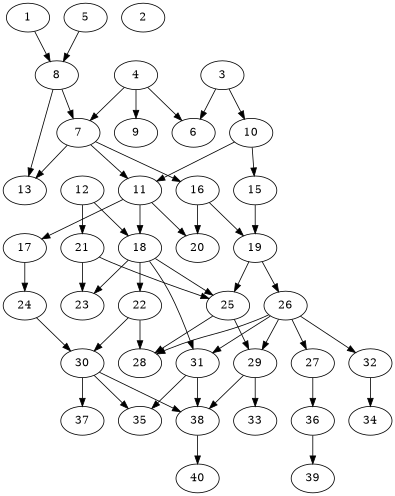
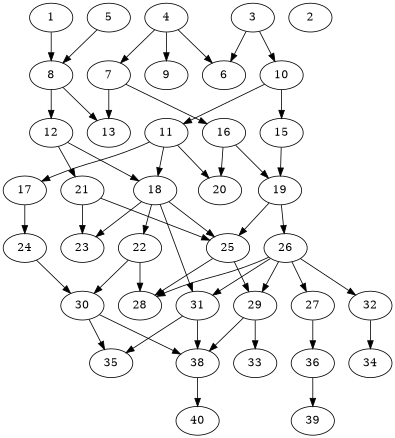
edge "8" -> "7": now "8" -> "12"
edge "7" -> "11": removed
node "37": removed
